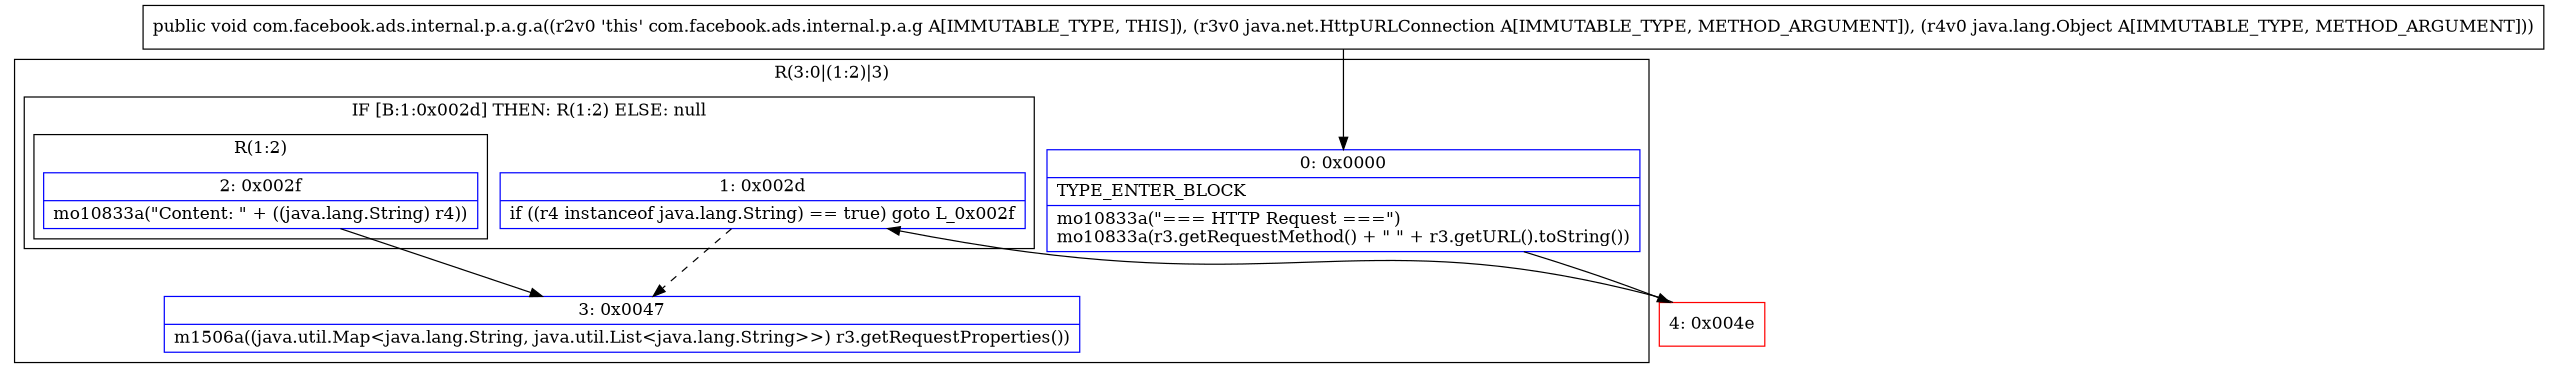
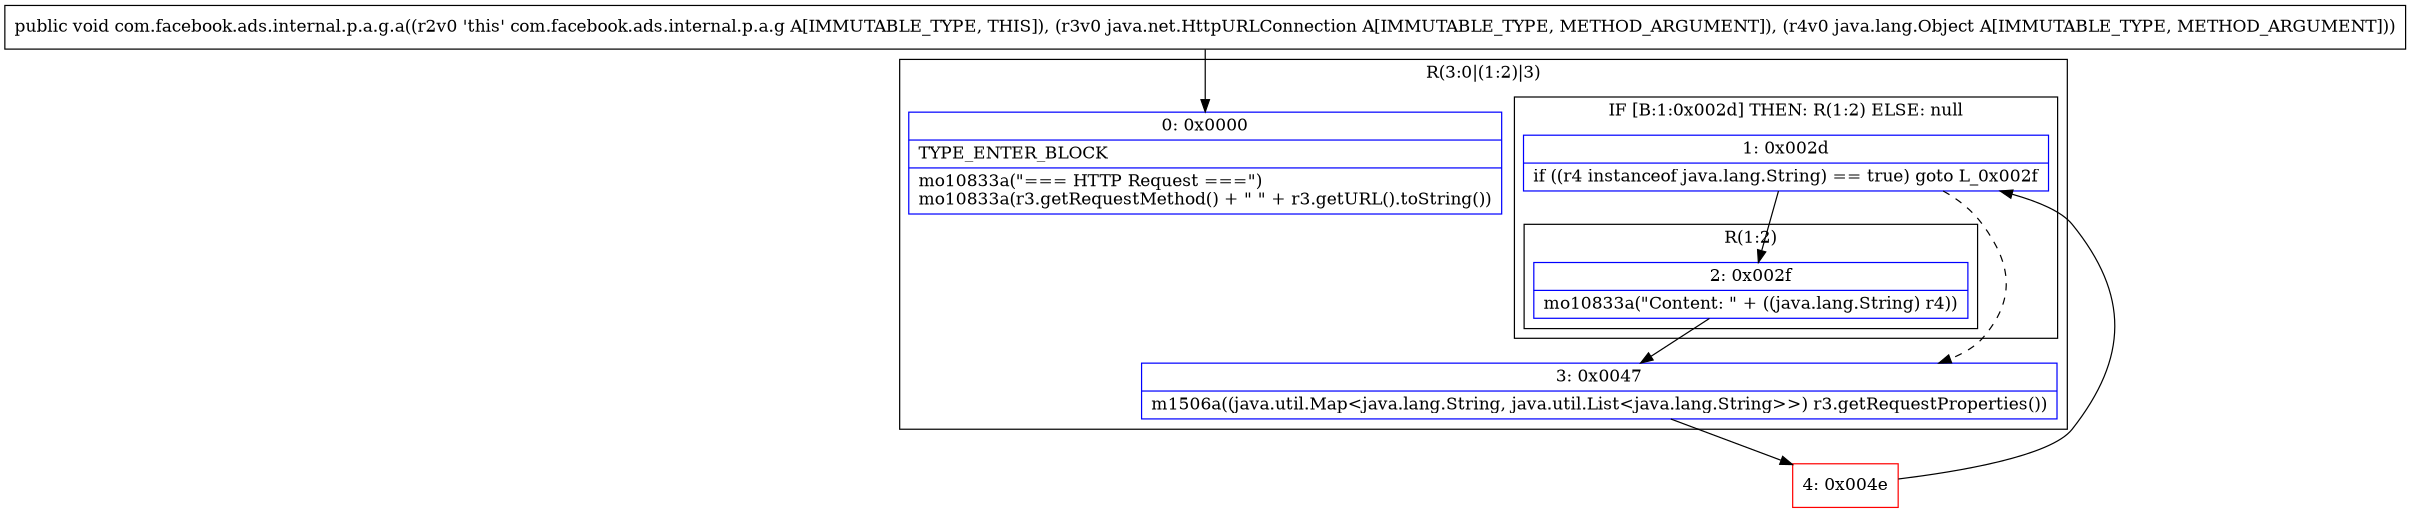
edge "1: 0x002d" -> "2: 0x002f": added
edge "0: 0x0000" -> "4: 0x004e": now "3: 0x0047" -> "4: 0x004e"
